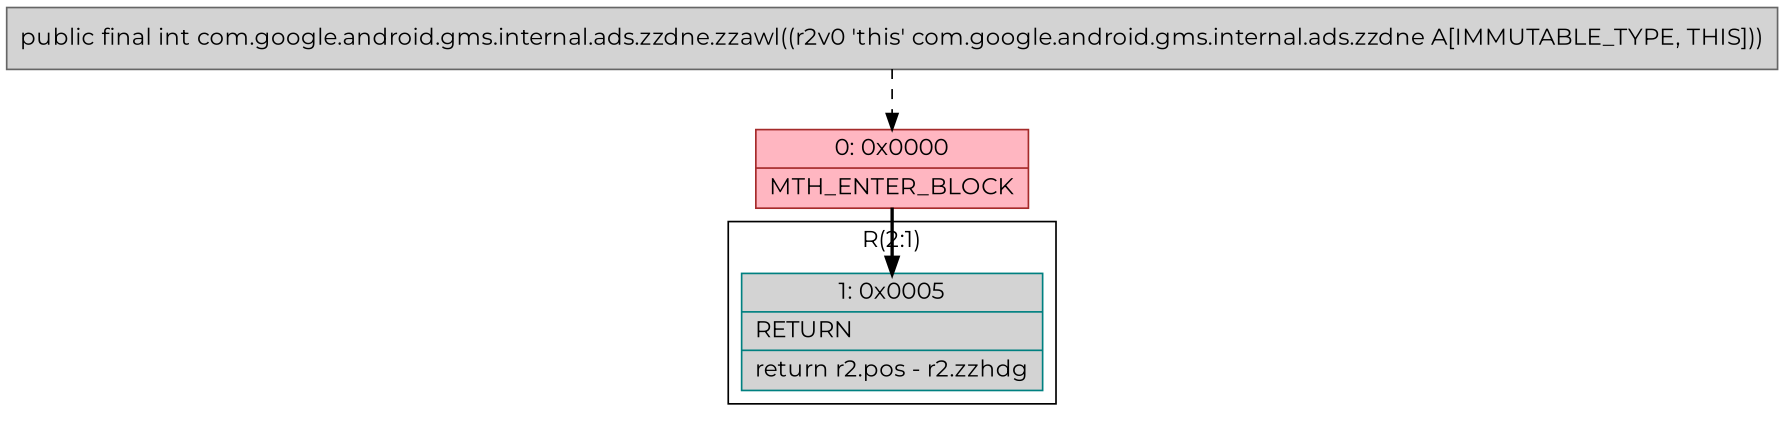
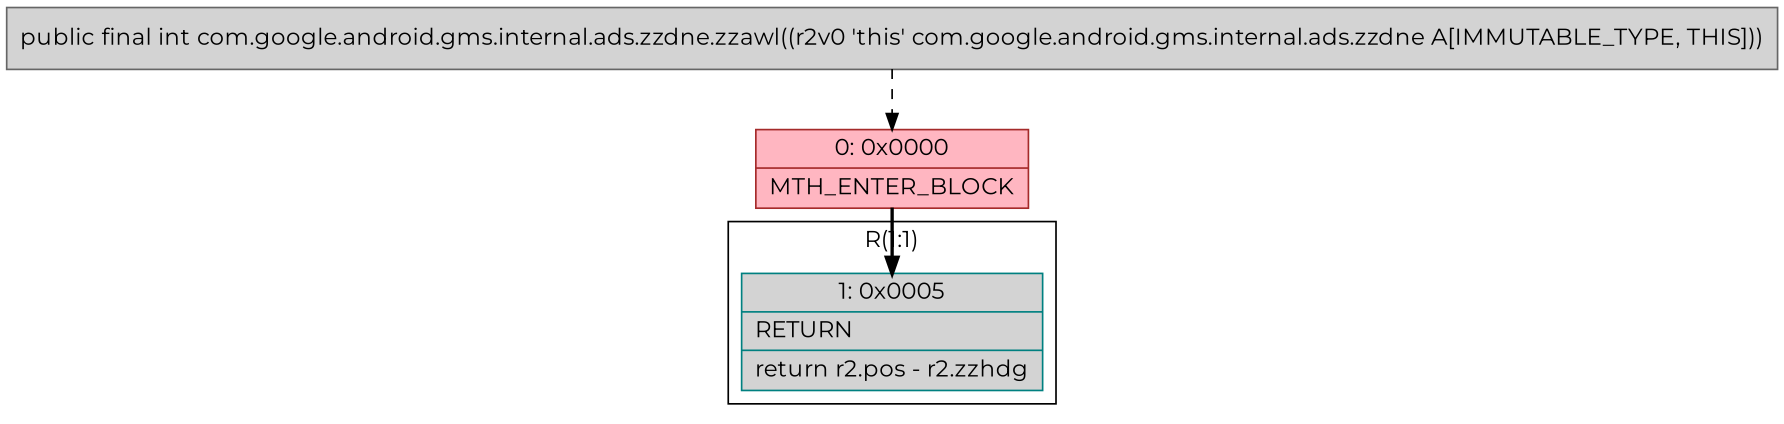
cluster "R(2:1)": label "R(2:1)" -> "R(1:1)"
